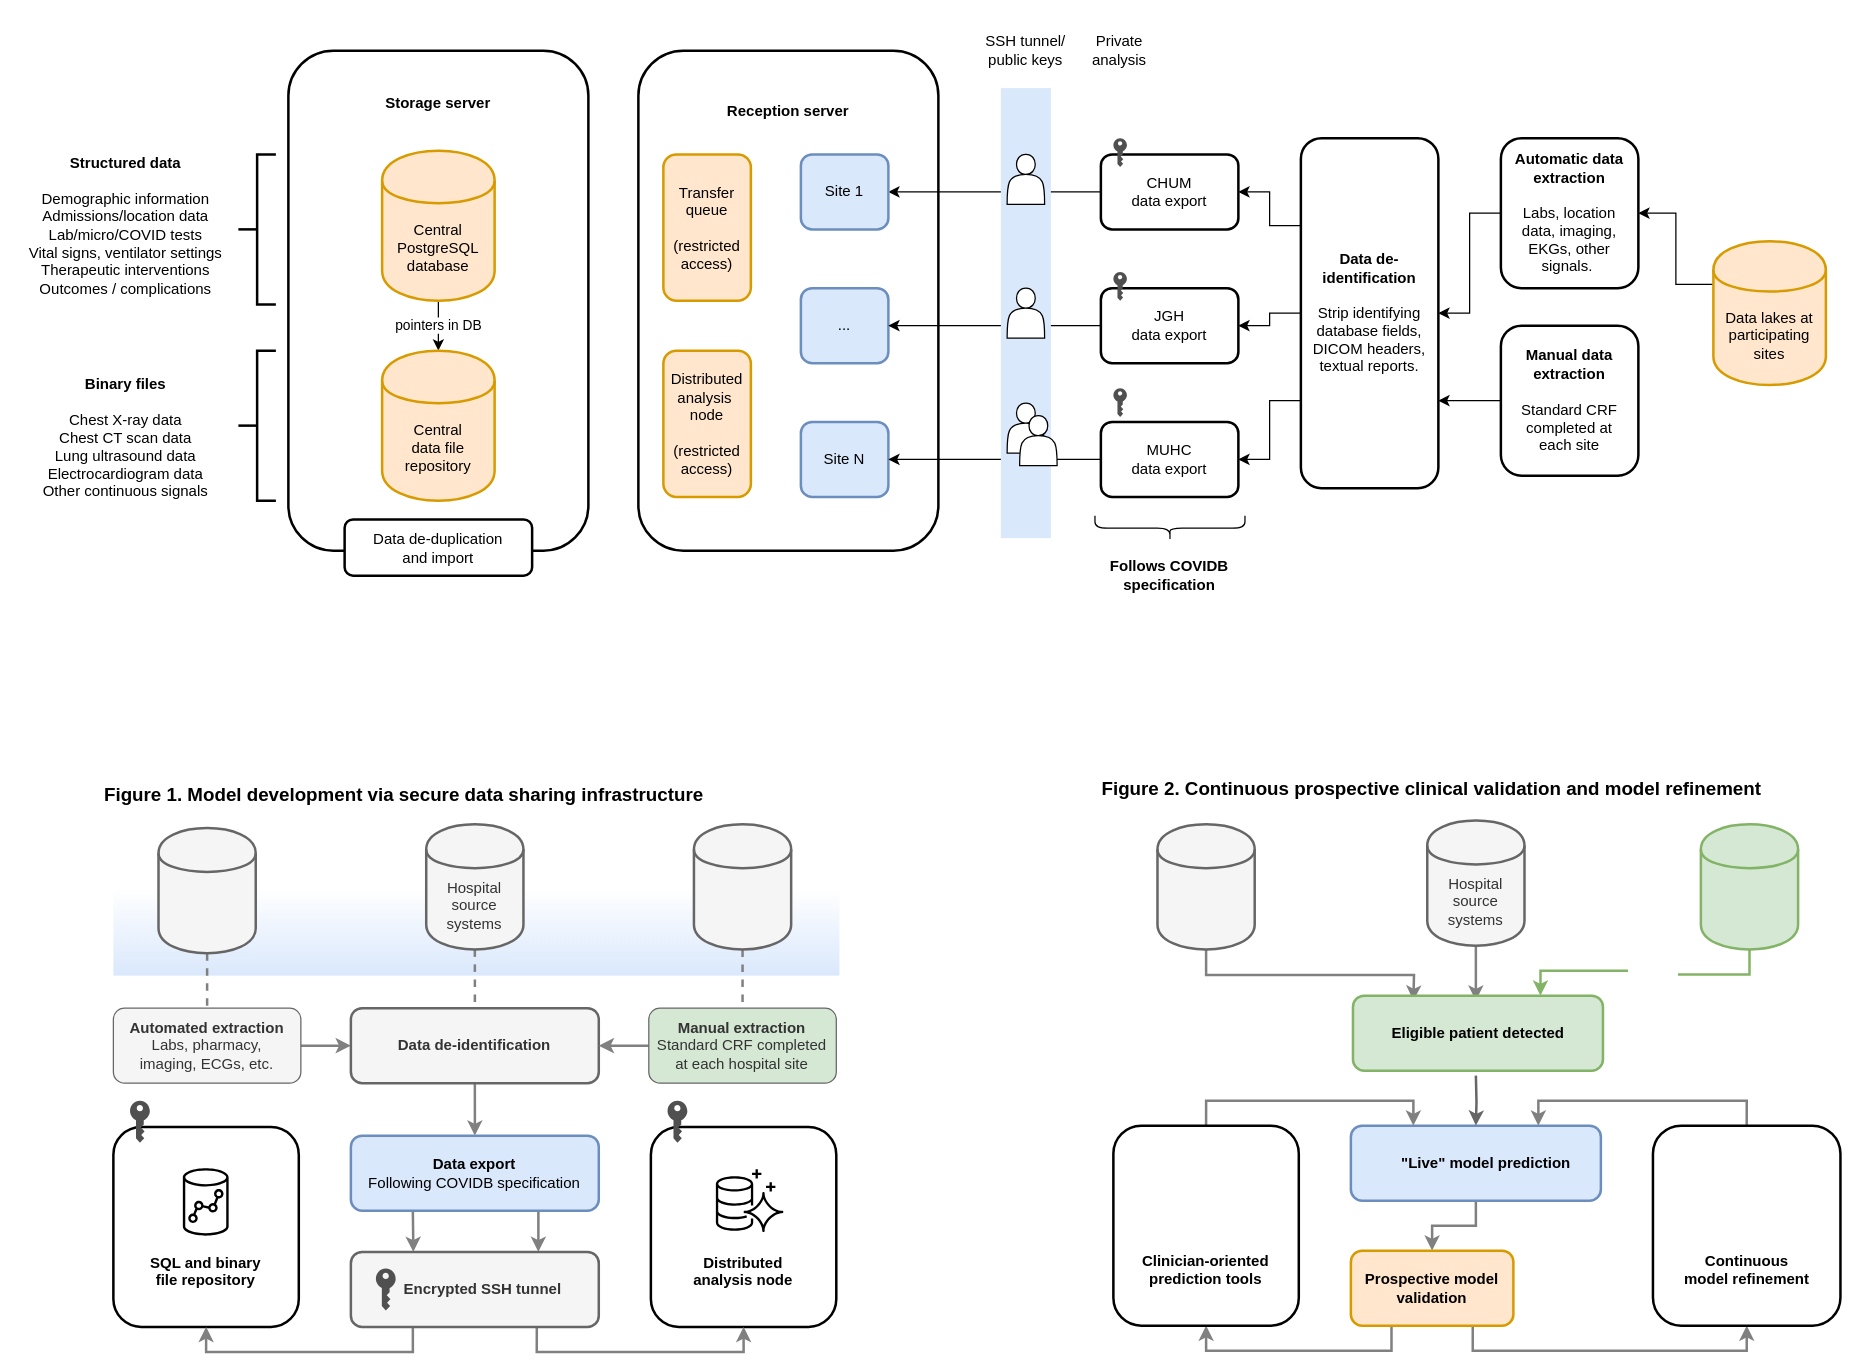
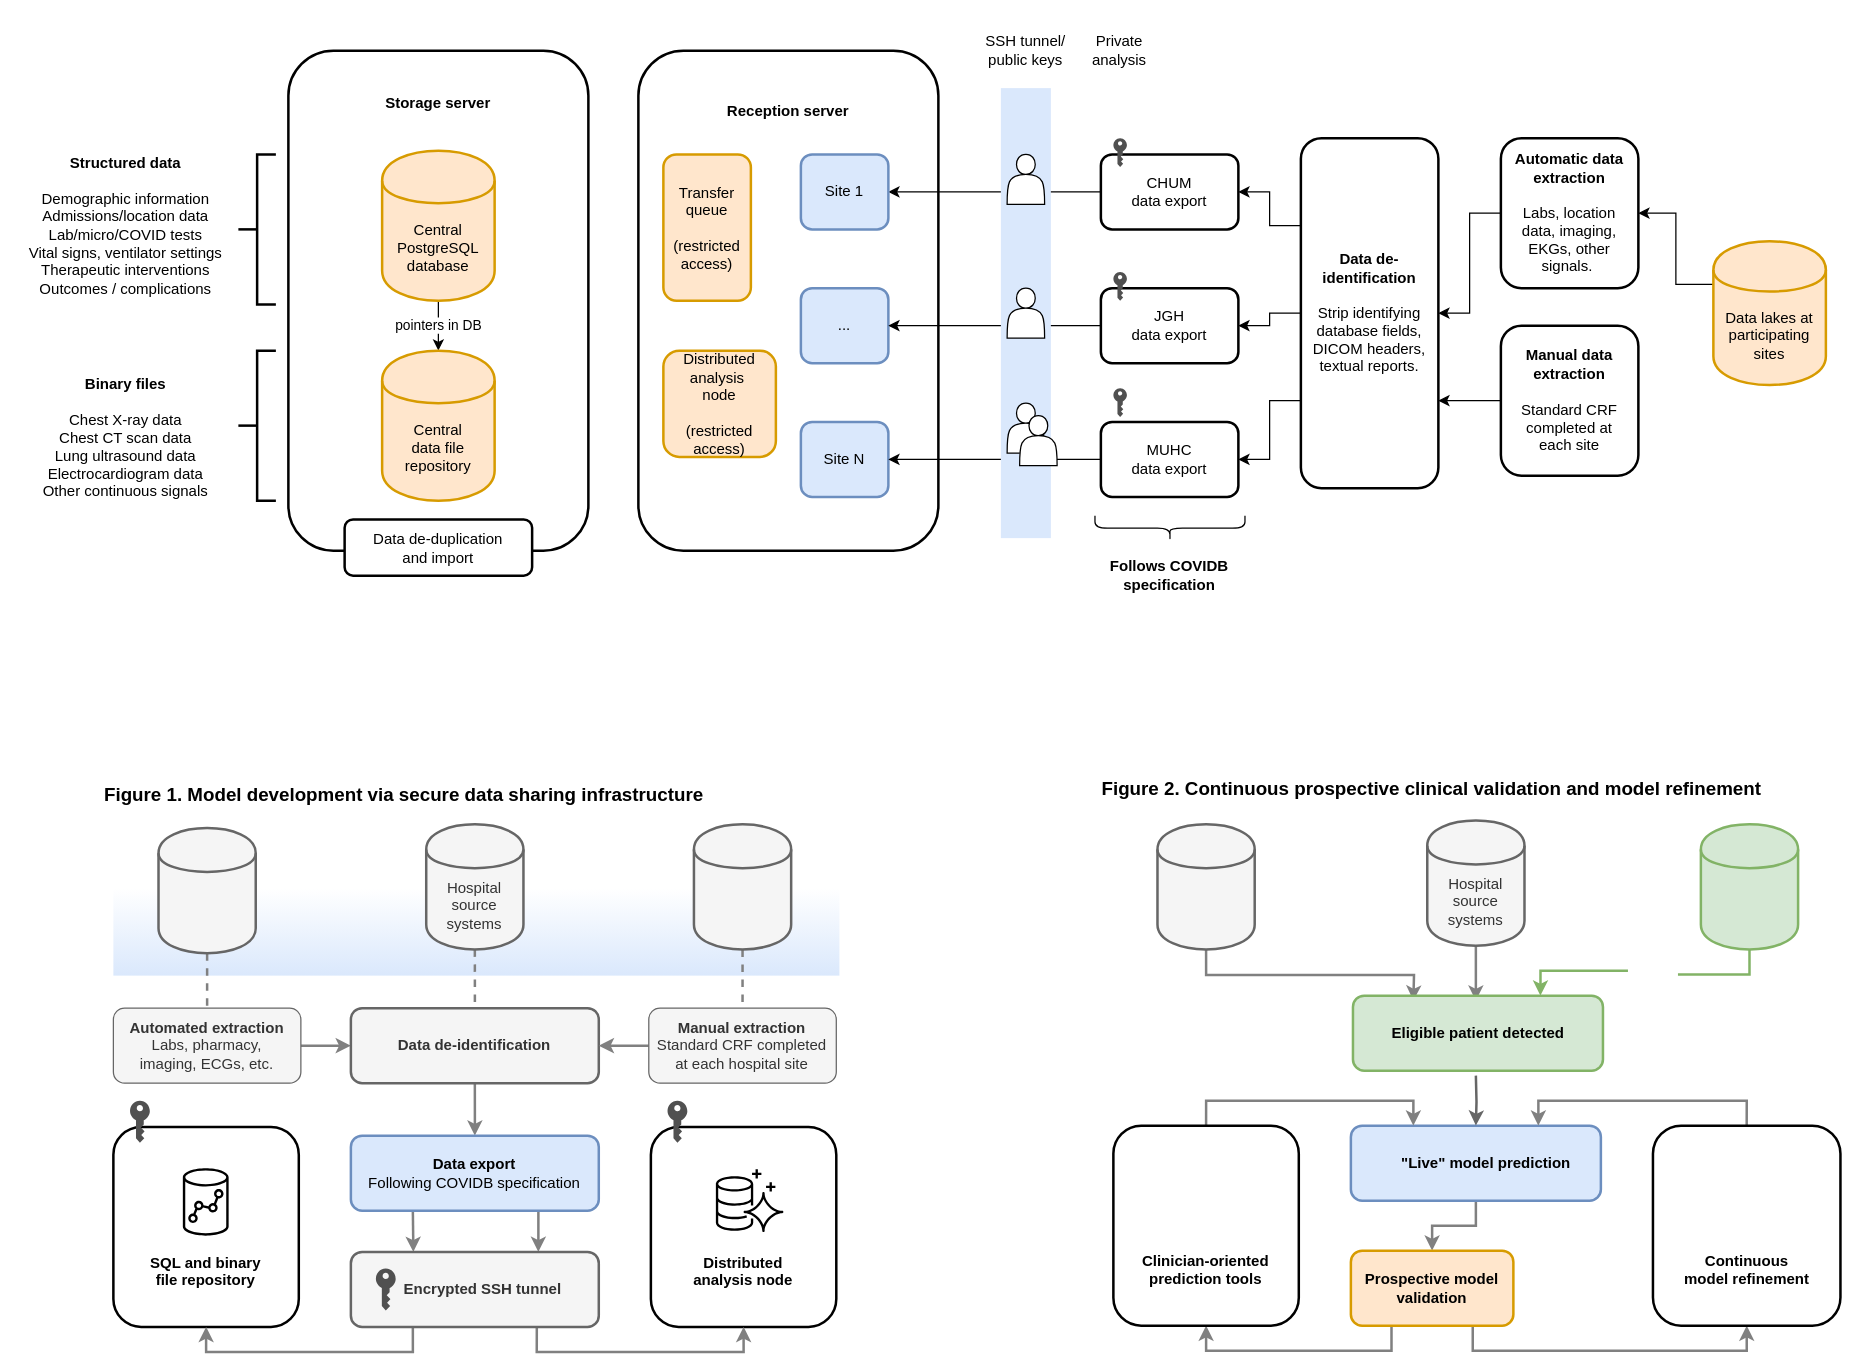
node "Distributed analysis node (restricted access)": size 88x146 -> 113x106
node "Manual extraction Standard CRF completed at each hospital site": fillcolor #d5e8d4 -> #f5f5f5
